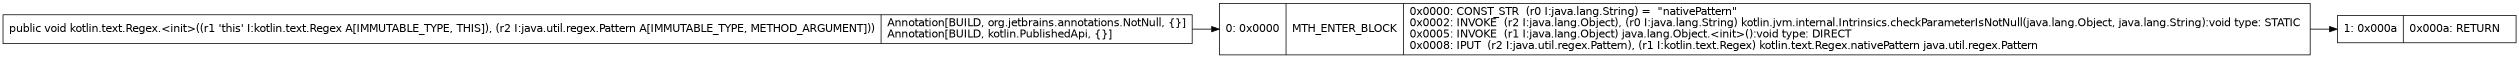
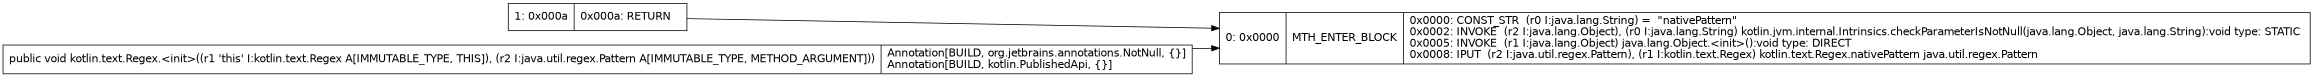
edge "0: 0x0000" -> "1: 0x000a": reversed
